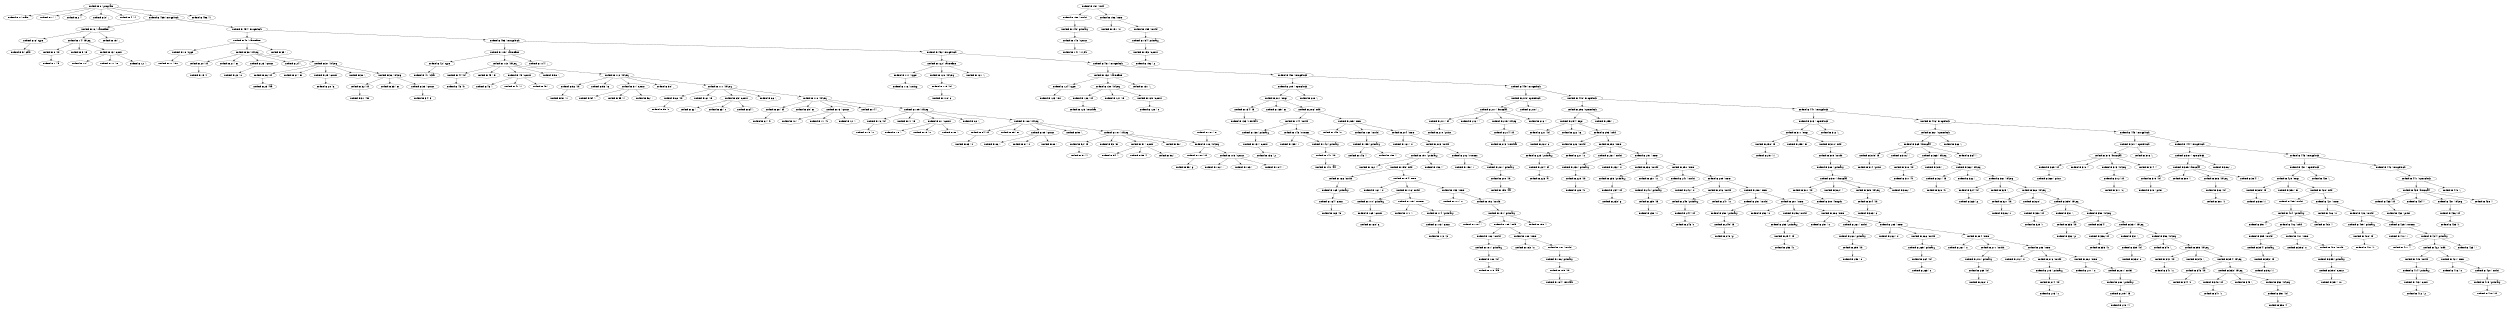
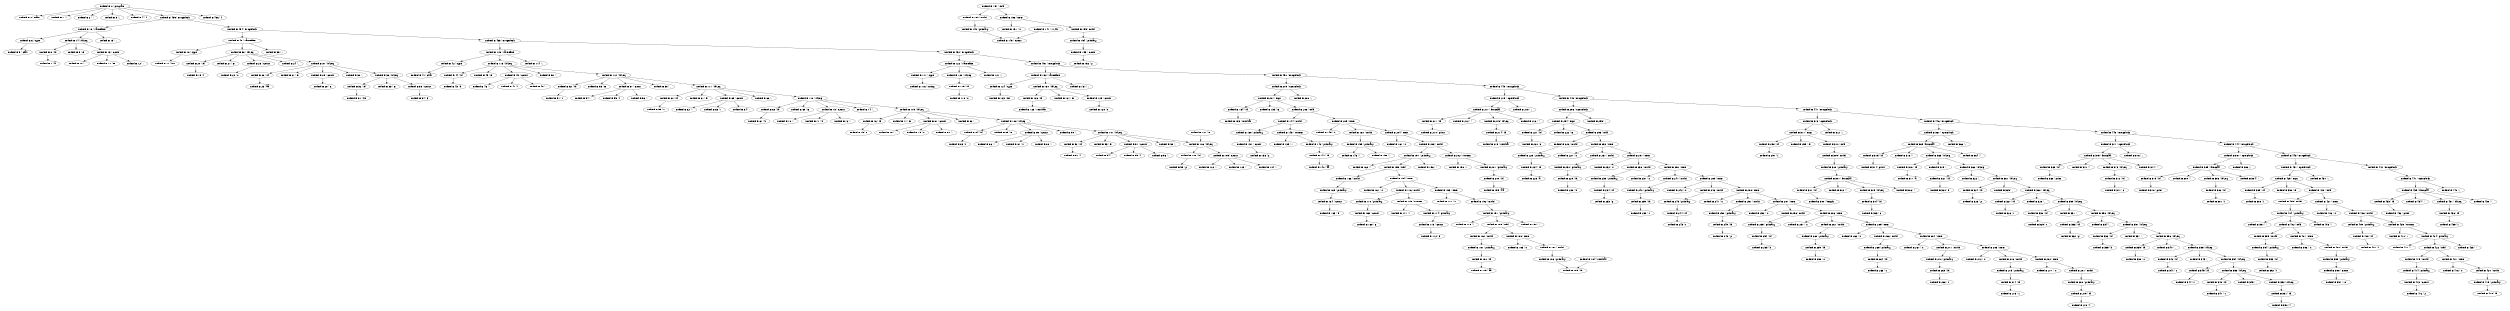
edge "nodeId = 148 | Const" -> "nodeId = 147 | 17/bb": reversed
edge "nodeId = 185 | id" -> "nodeId = 184 | resultat": reversed
